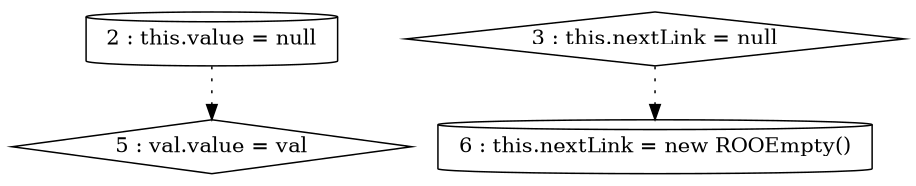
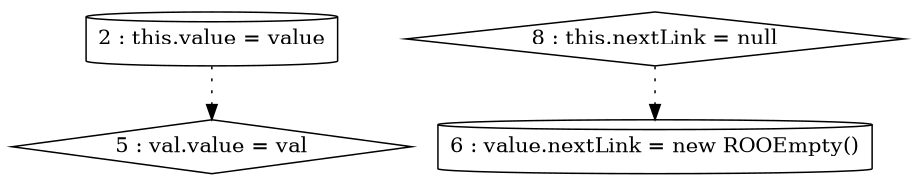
node "2 : this.value = null": label "2 : this.value = null" -> "2 : this.value = value"
node "3 : this.nextLink = null": label "3 : this.nextLink = null" -> "8 : this.nextLink = null"
node "6 : this.nextLink = new ROOEmpty()": label "6 : this.nextLink = new ROOEmpty()" -> "6 : value.nextLink = new ROOEmpty()"
